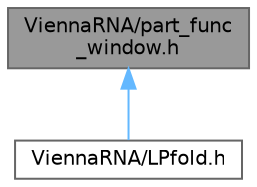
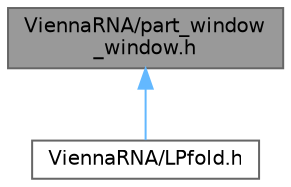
node "ViennaRNA/part_func _window.h": label "ViennaRNA/part_func _window.h" -> "ViennaRNA/part_window _window.h"
